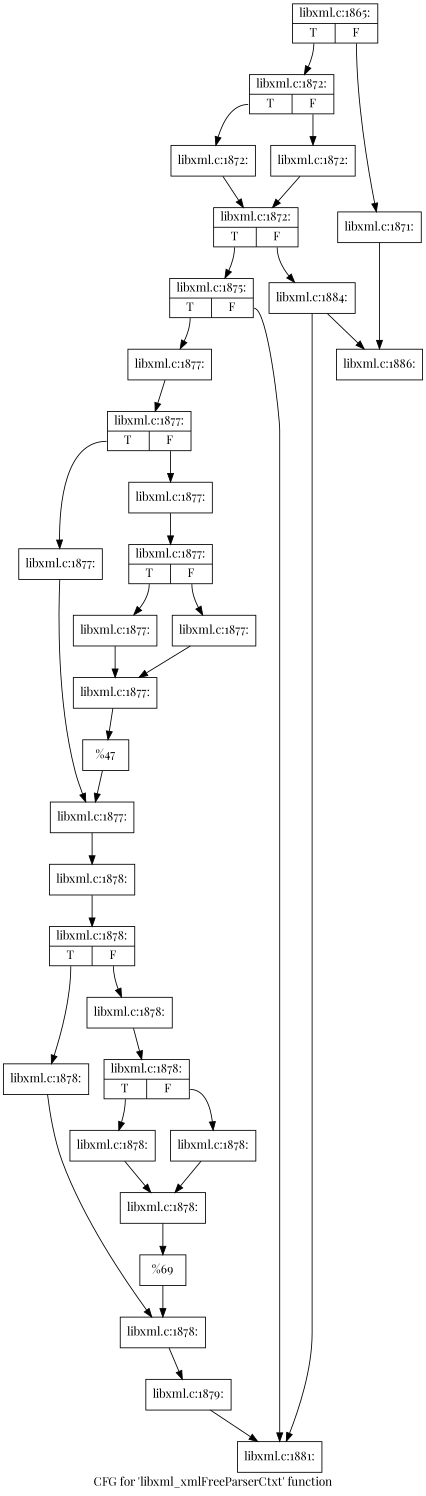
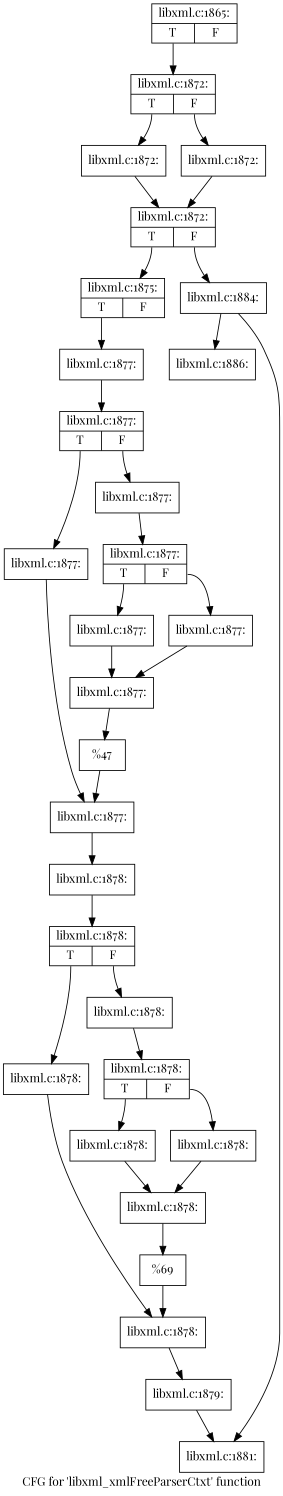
node "libxml.c:1871:": removed
edge "libxml.c:1875:" -> "libxml.c:1881:": removed
